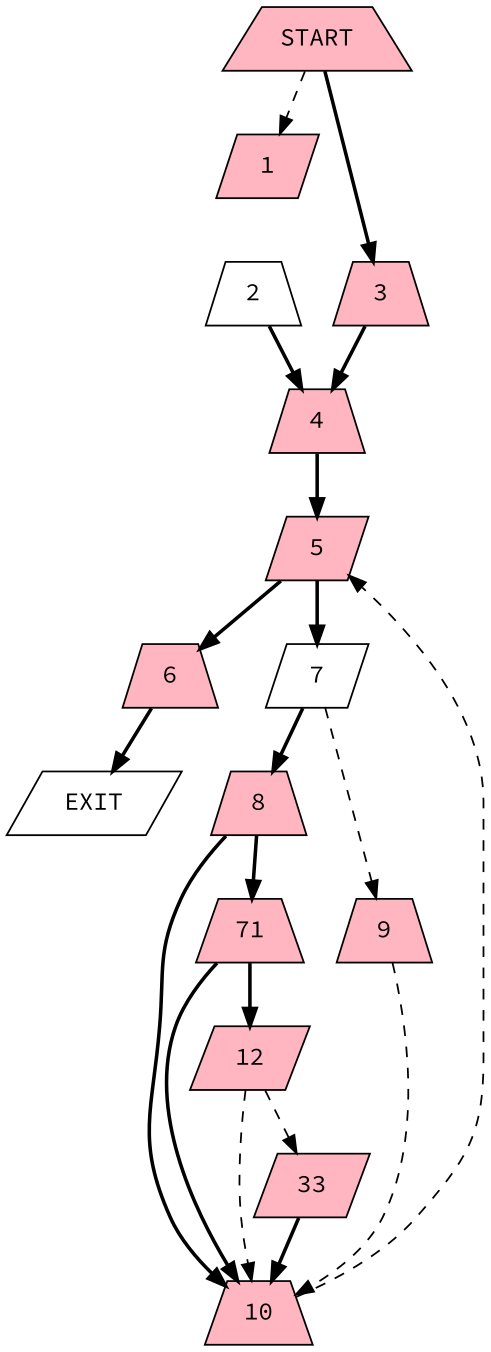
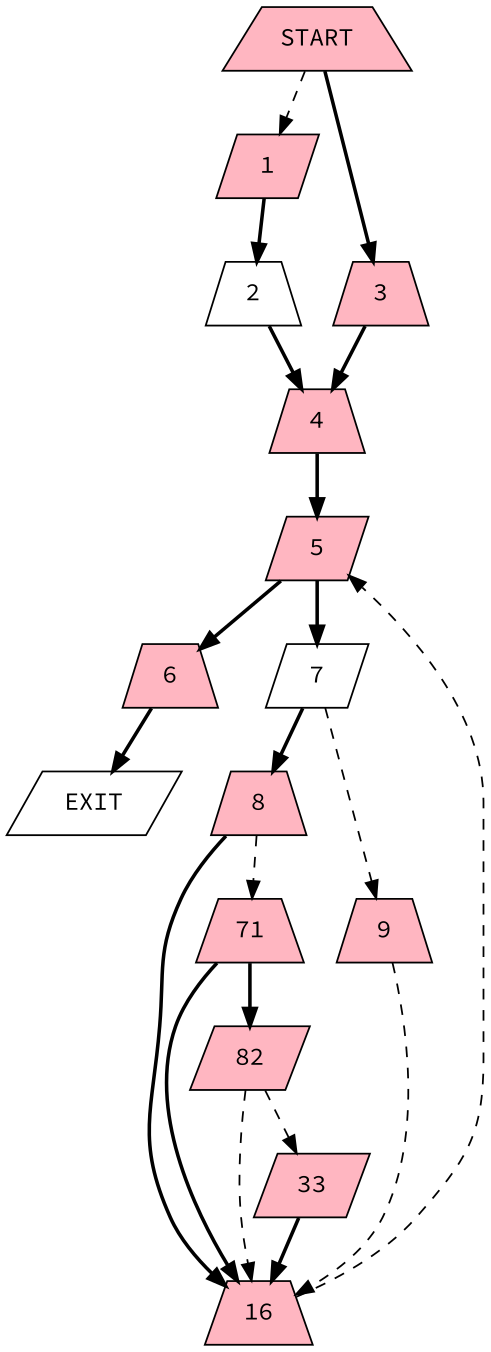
edge "1" -> "2": added
edge "8" -> "71": style bold -> dashed
node "12": label "12" -> "82"
node "10": label "10" -> "16"
